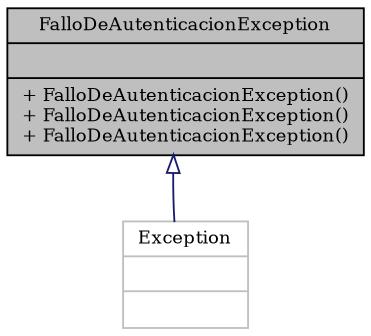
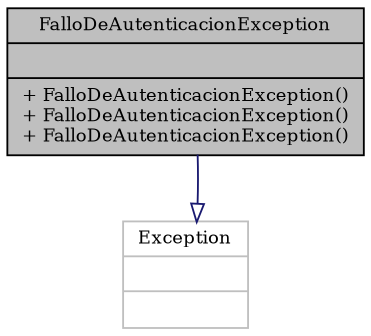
edge "Exception" -> "FalloDeAutenticacionException": reversed
